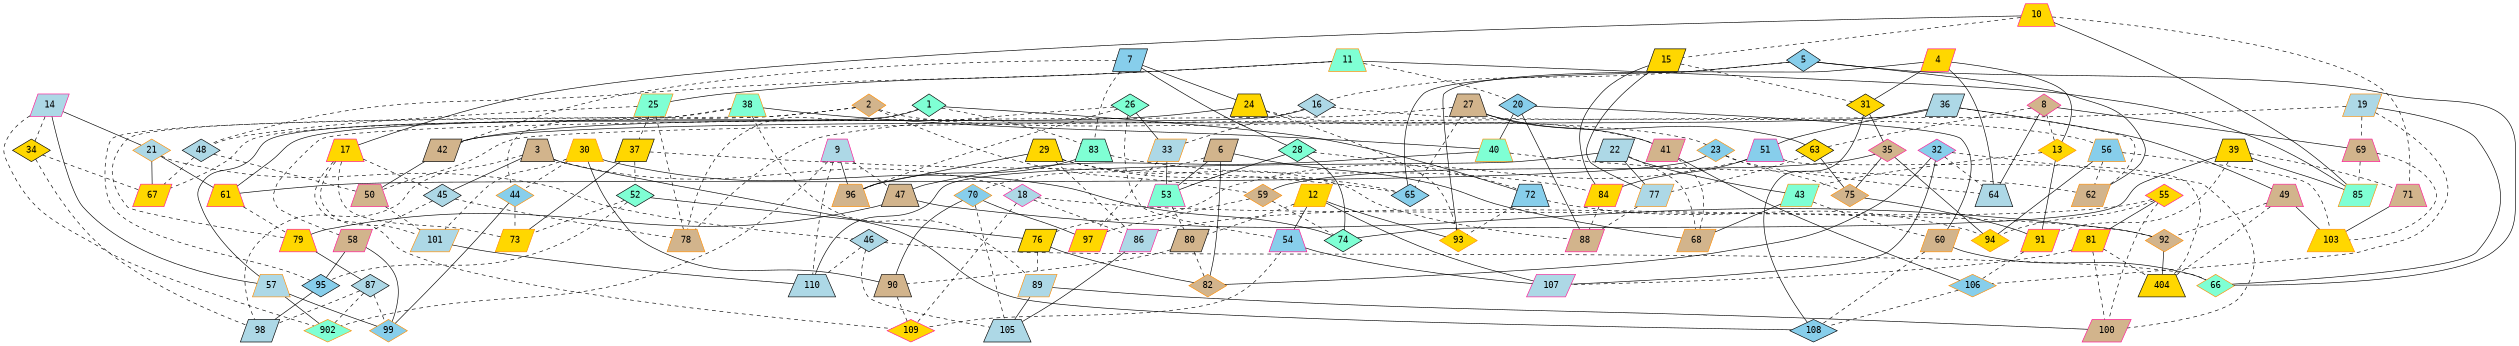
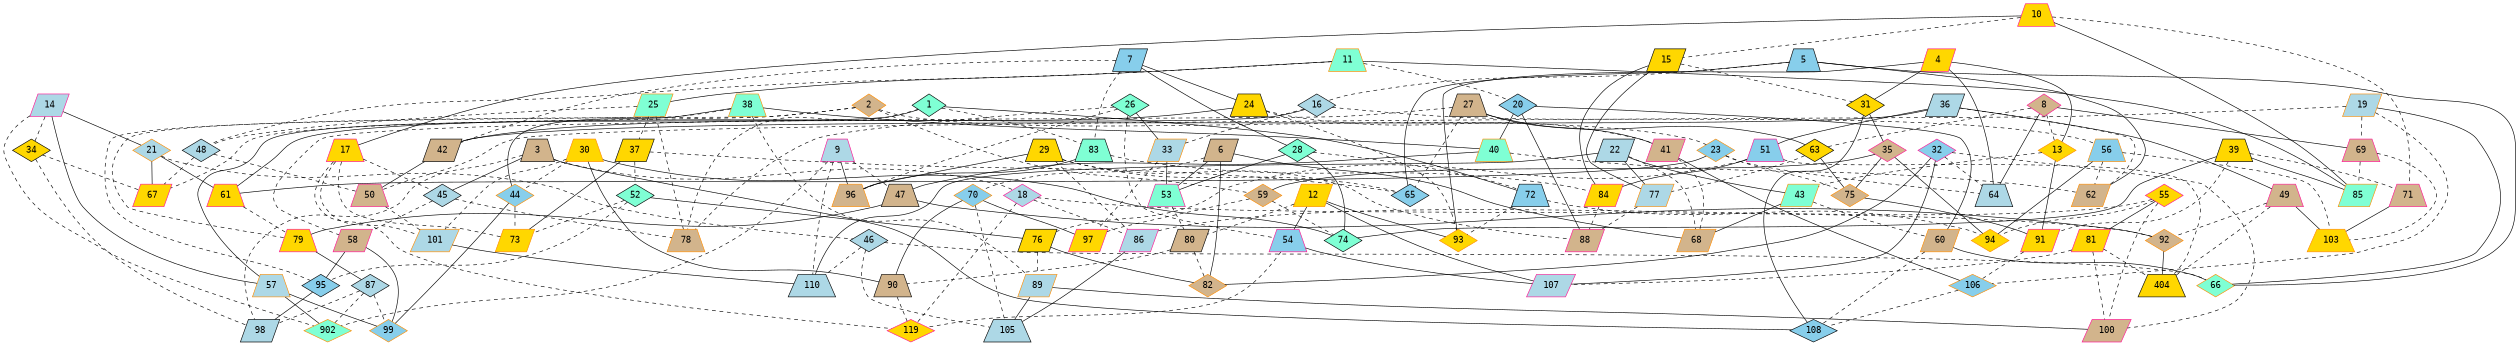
node "5": shape diamond -> trapezium
edge "38" -- "44": style dashed -> solid
node "109": label "109" -> "119"
